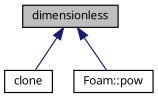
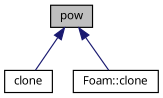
node "dimensionless": label "dimensionless" -> "pow"
node "Foam::pow": label "Foam::pow" -> "Foam::clone"
